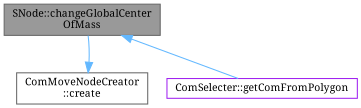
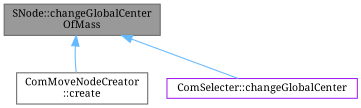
edge "SNode::changeGlobalCenter OfMass" -> "ComMoveNodeCreator ::create": reversed
node "ComSelecter::getComFromPolygon": label "ComSelecter::getComFromPolygon" -> "ComSelecter::changeGlobalCenter"
